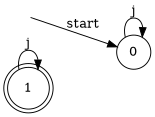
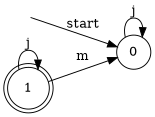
edge "1" -> "0": added, label "m"
